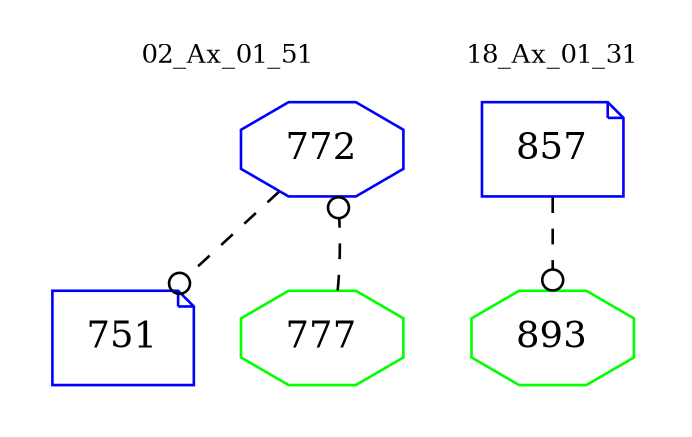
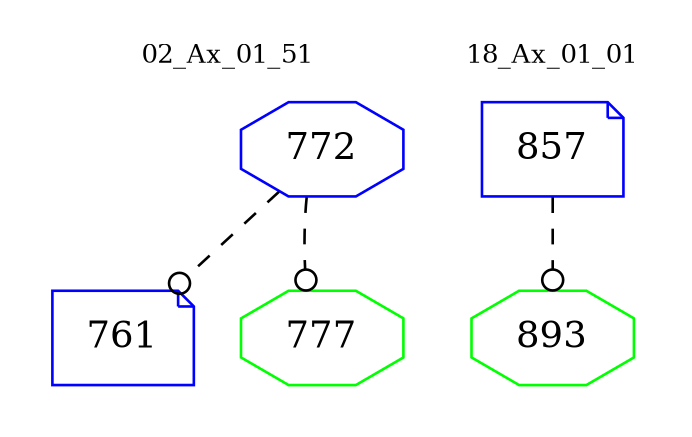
cluster "18_Ax_01_31": label "18_Ax_01_31" -> "18_Ax_01_01"
edge "777" -> "772": reversed
node "751": label "751" -> "761"
